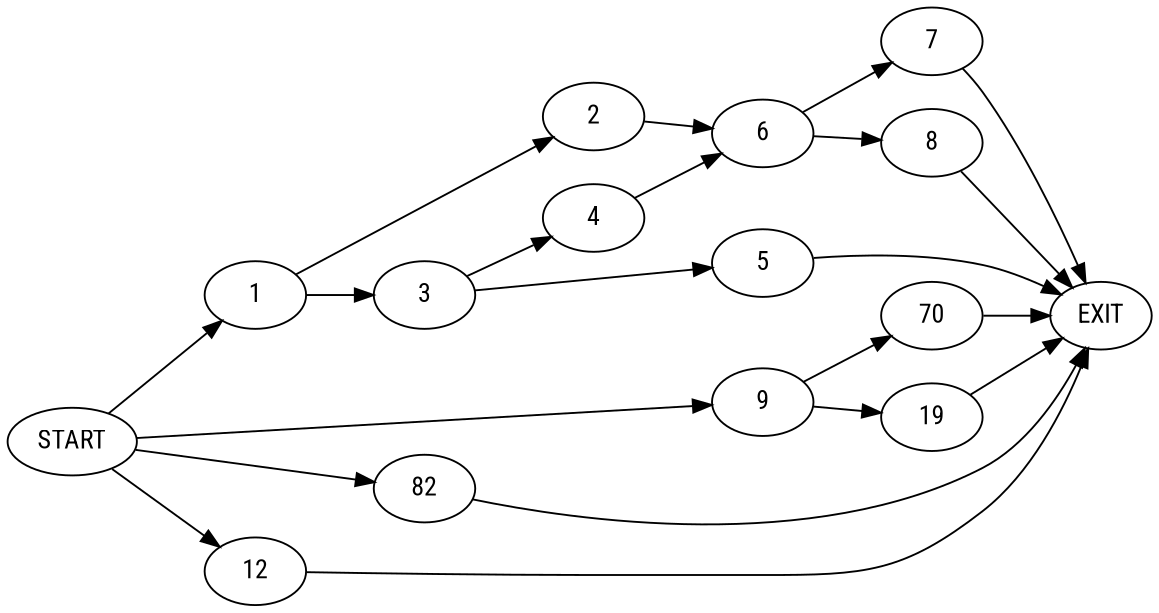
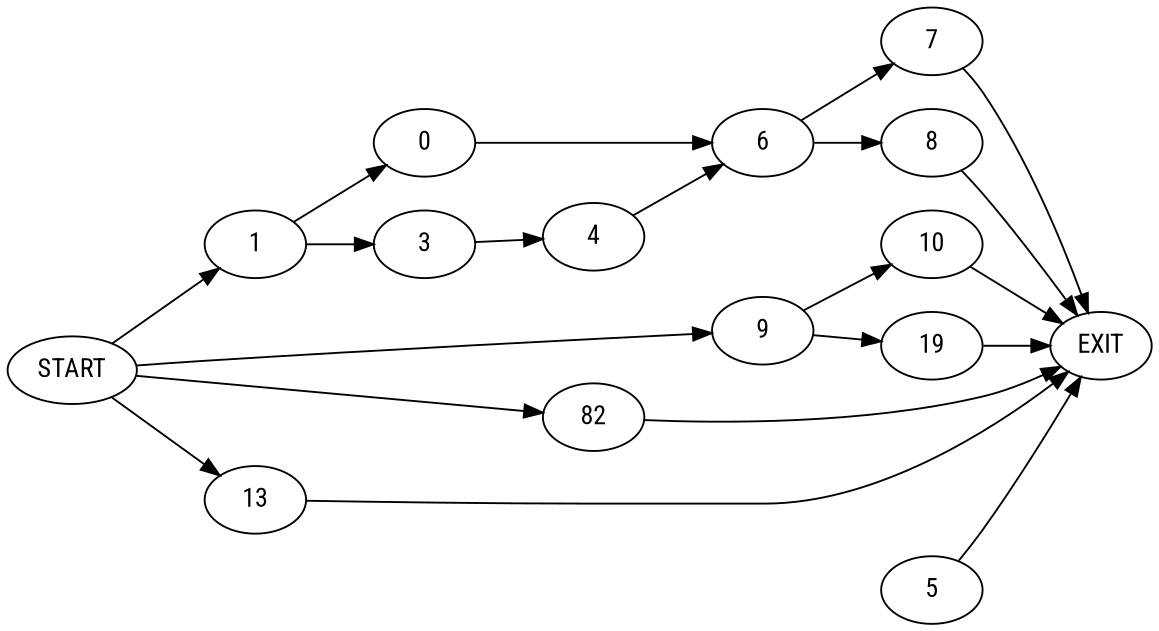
node "2": label "2" -> "0"
edge "3" -> "5": removed
node "70": label "70" -> "10"
node "12": label "12" -> "13"
